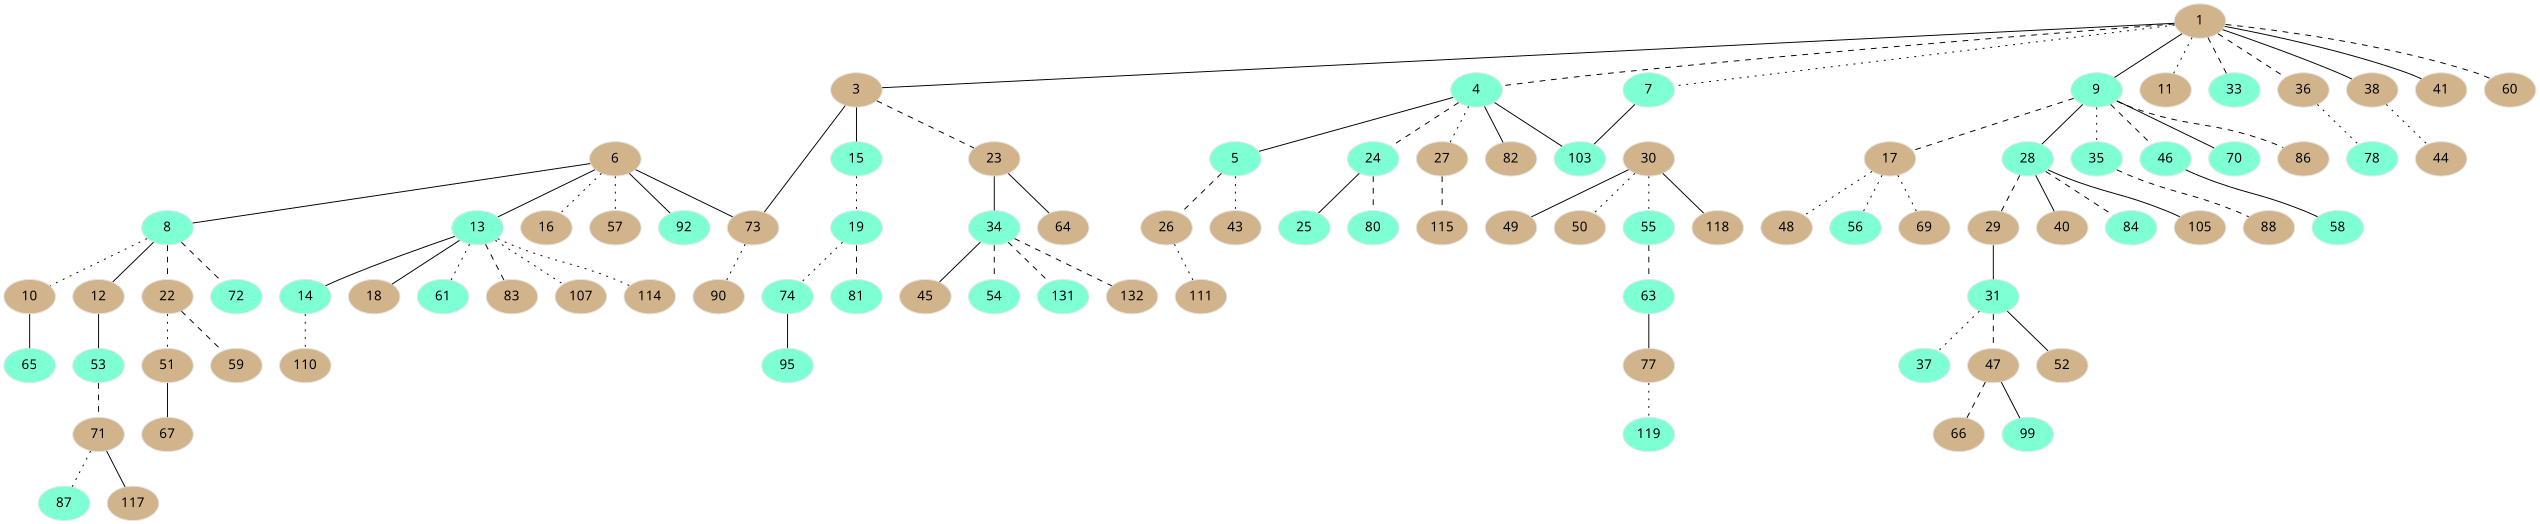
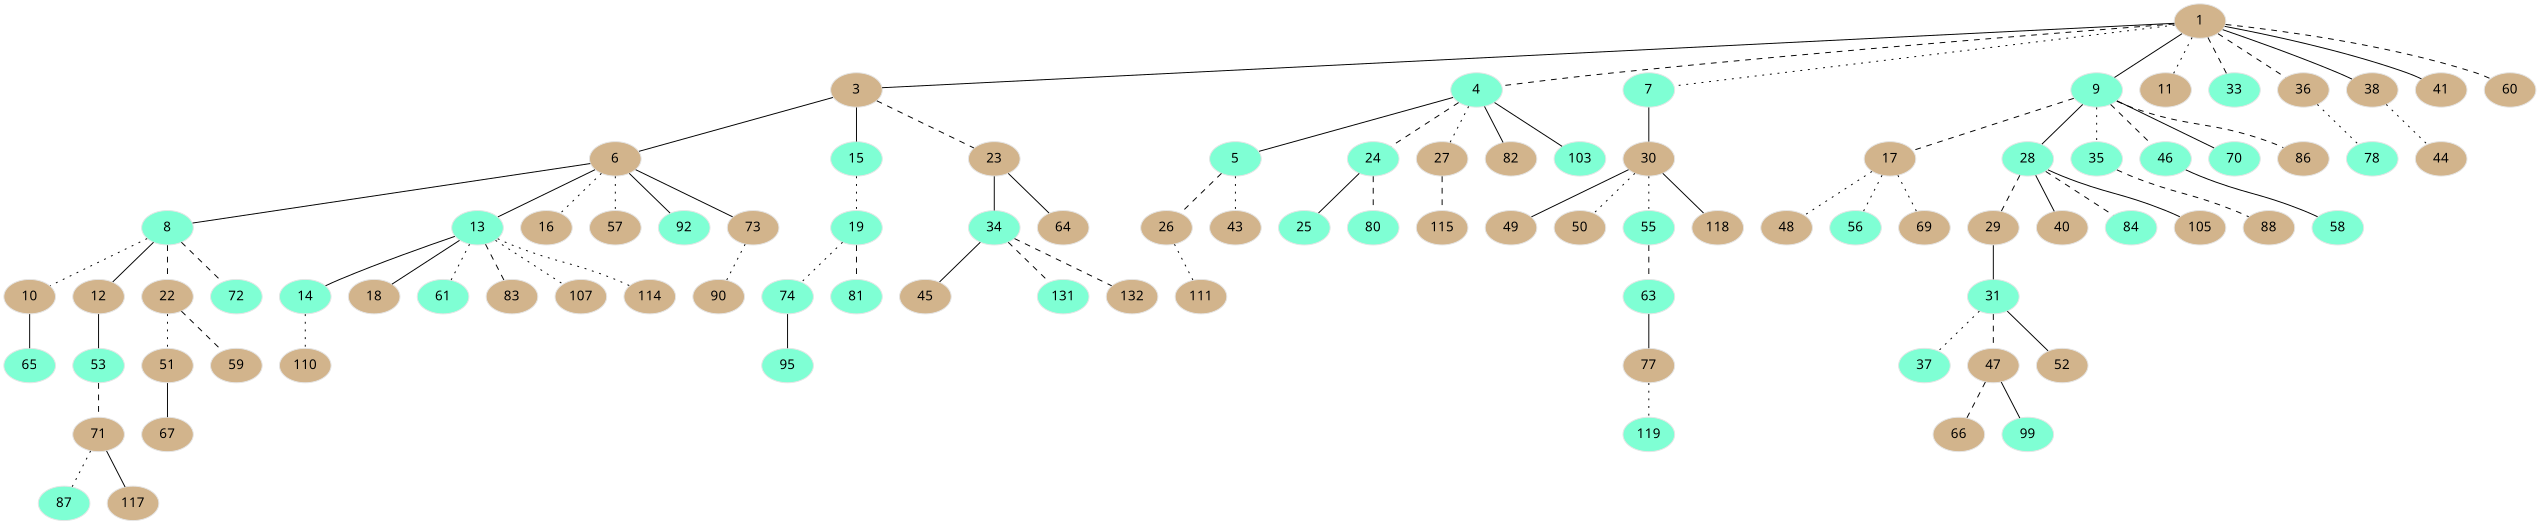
edge "7" -- "103": now "7" -- "30"
edge "3" -- "73": now "3" -- "6"
node "54": removed
